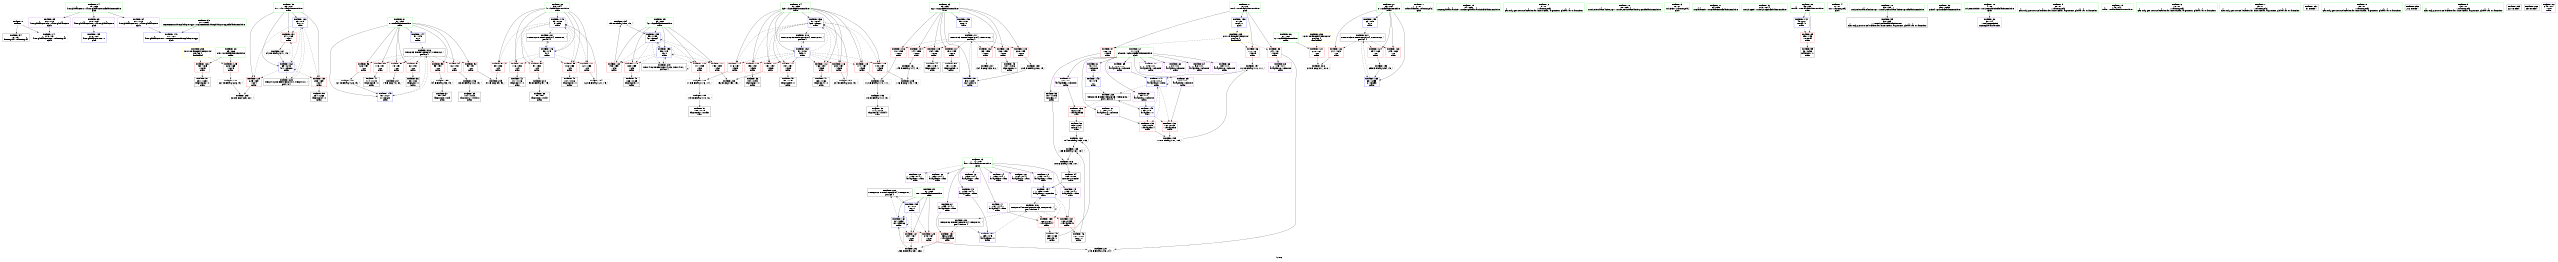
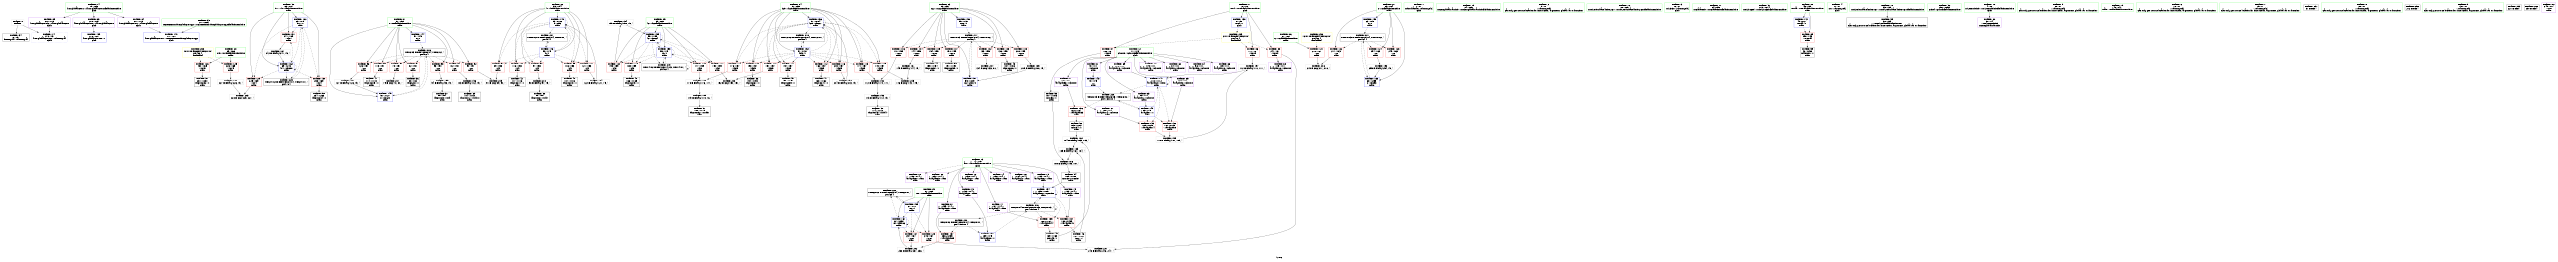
node "NodeID: 23": text "llvm" -> "main"
